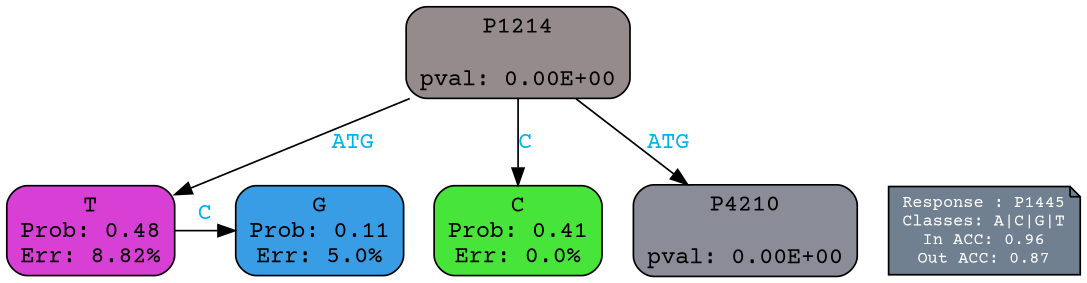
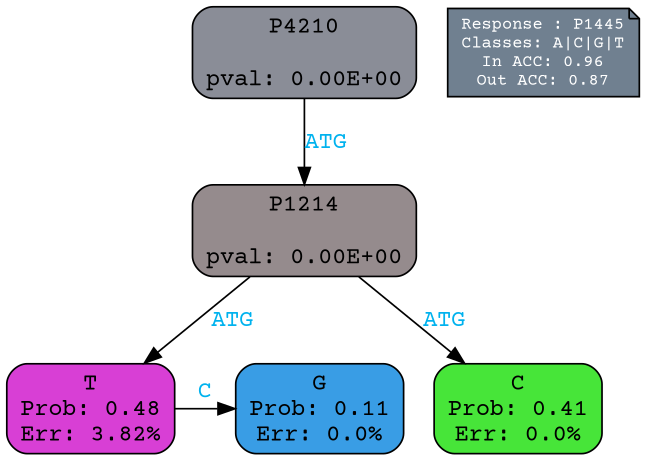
edge "P1214 pval: 0.00E+00" -> "P4210 pval: 0.00E+00": reversed
edge "P1214 pval: 0.00E+00" -> "C Prob: 0.41 Err: 0.0%": label "C" -> "ATG"
node "T Prob: 0.48 Err: 8.82%": label "T Prob: 0.48 Err: 8.82%" -> "T Prob: 0.48 Err: 3.82%"
node "G Prob: 0.11 Err: 5.0%": label "G Prob: 0.11 Err: 5.0%" -> "G Prob: 0.11 Err: 0.0%"
